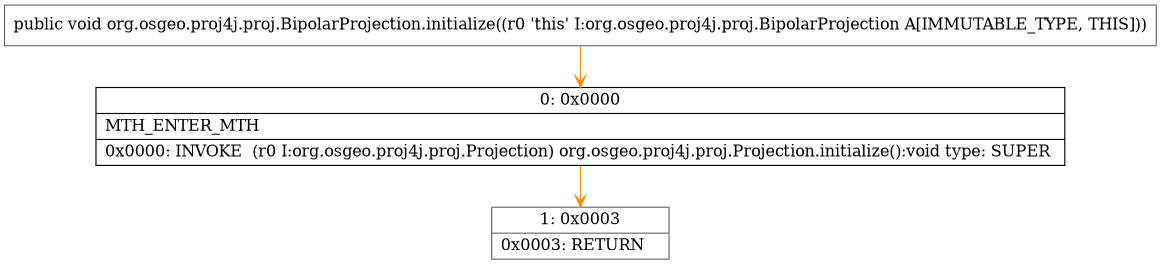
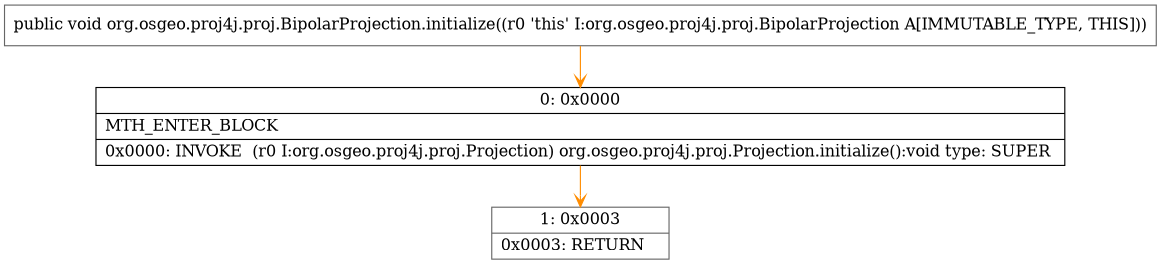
node "0: 0x0000": text "MTH_ENTER_MTH" -> "MTH_ENTER_BLOCK"
